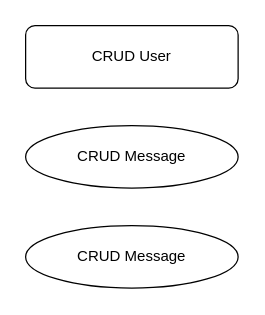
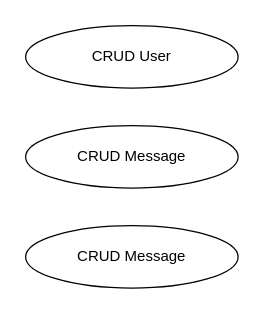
node "CRUD User": shape rounded rectangle -> ellipse
